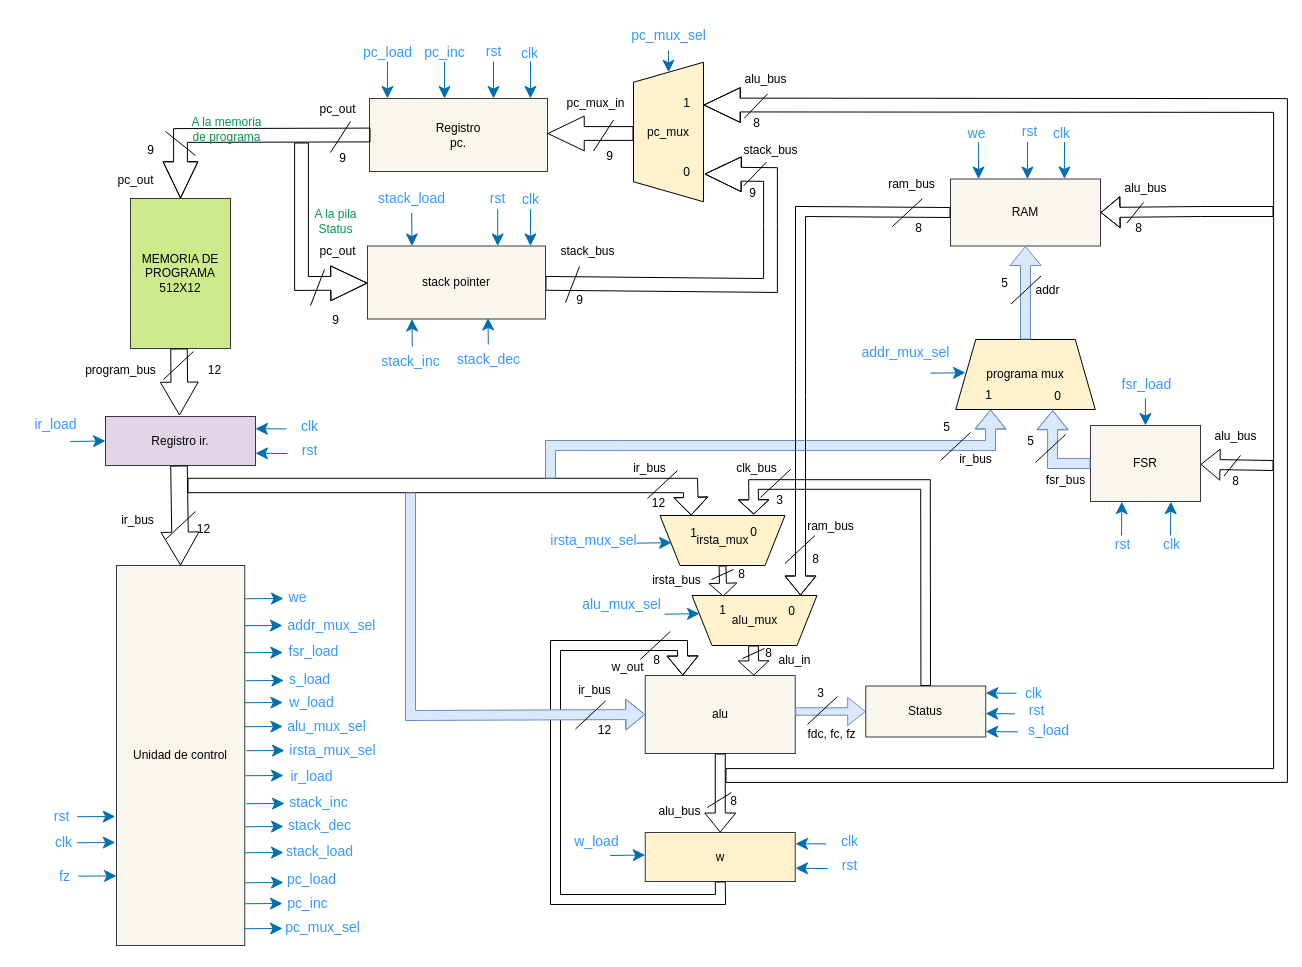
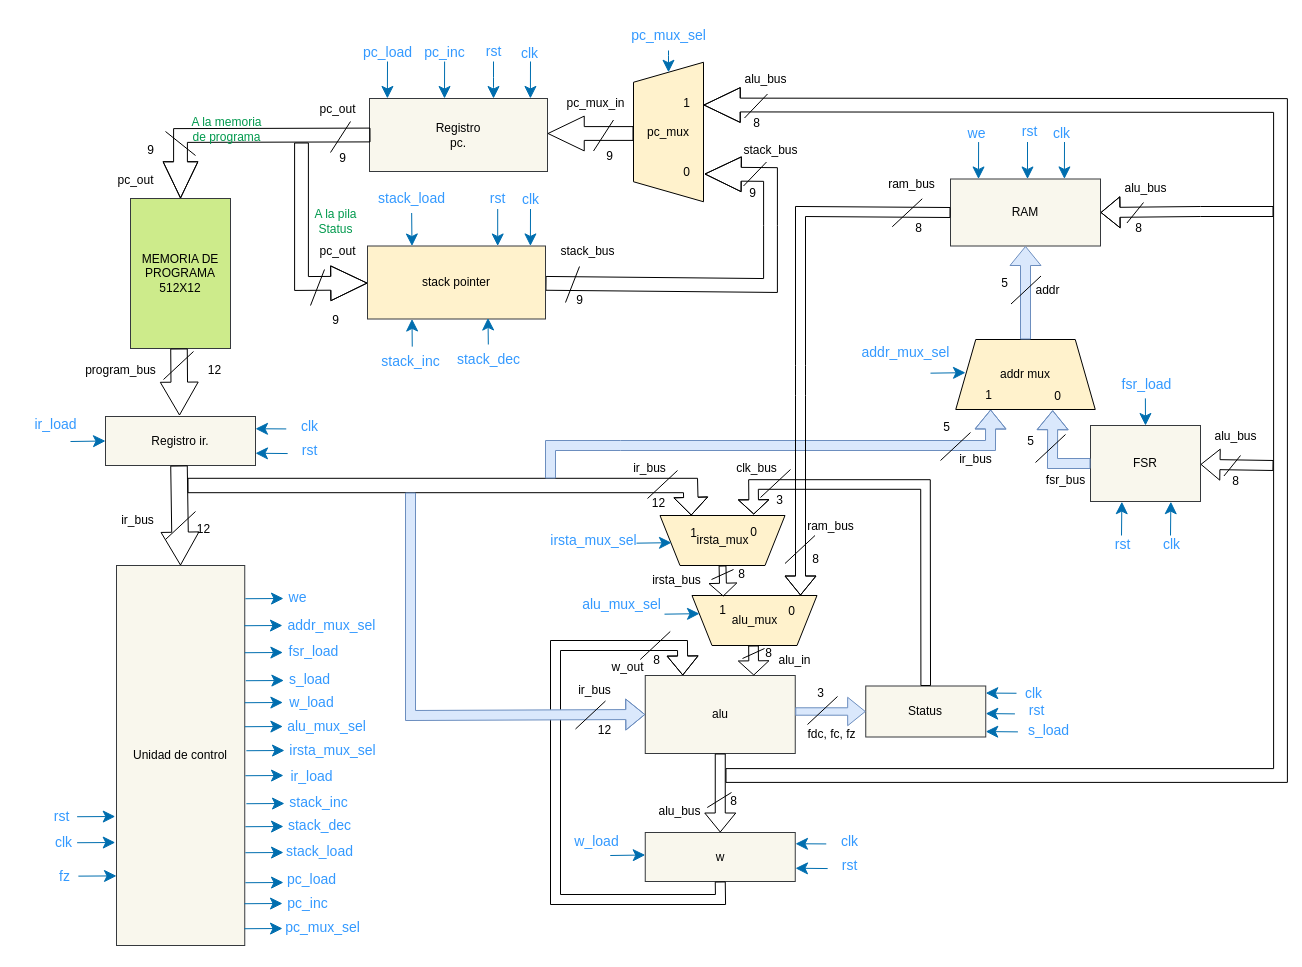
node "stack pointer": fillcolor #f9f7ed -> #fff2cc
node "programa mux": label "programa mux" -> "addr mux"
node "Registro ir.": fillcolor #e1d5e7 -> #f9f7ed
node "w": fillcolor #fff2cc -> #f9f7ed
